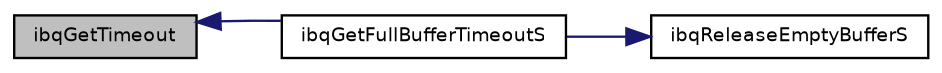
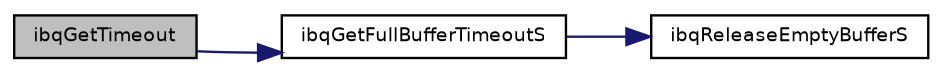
edge "ibqGetFullBufferTimeoutS" -> "ibqGetTimeout": reversed
